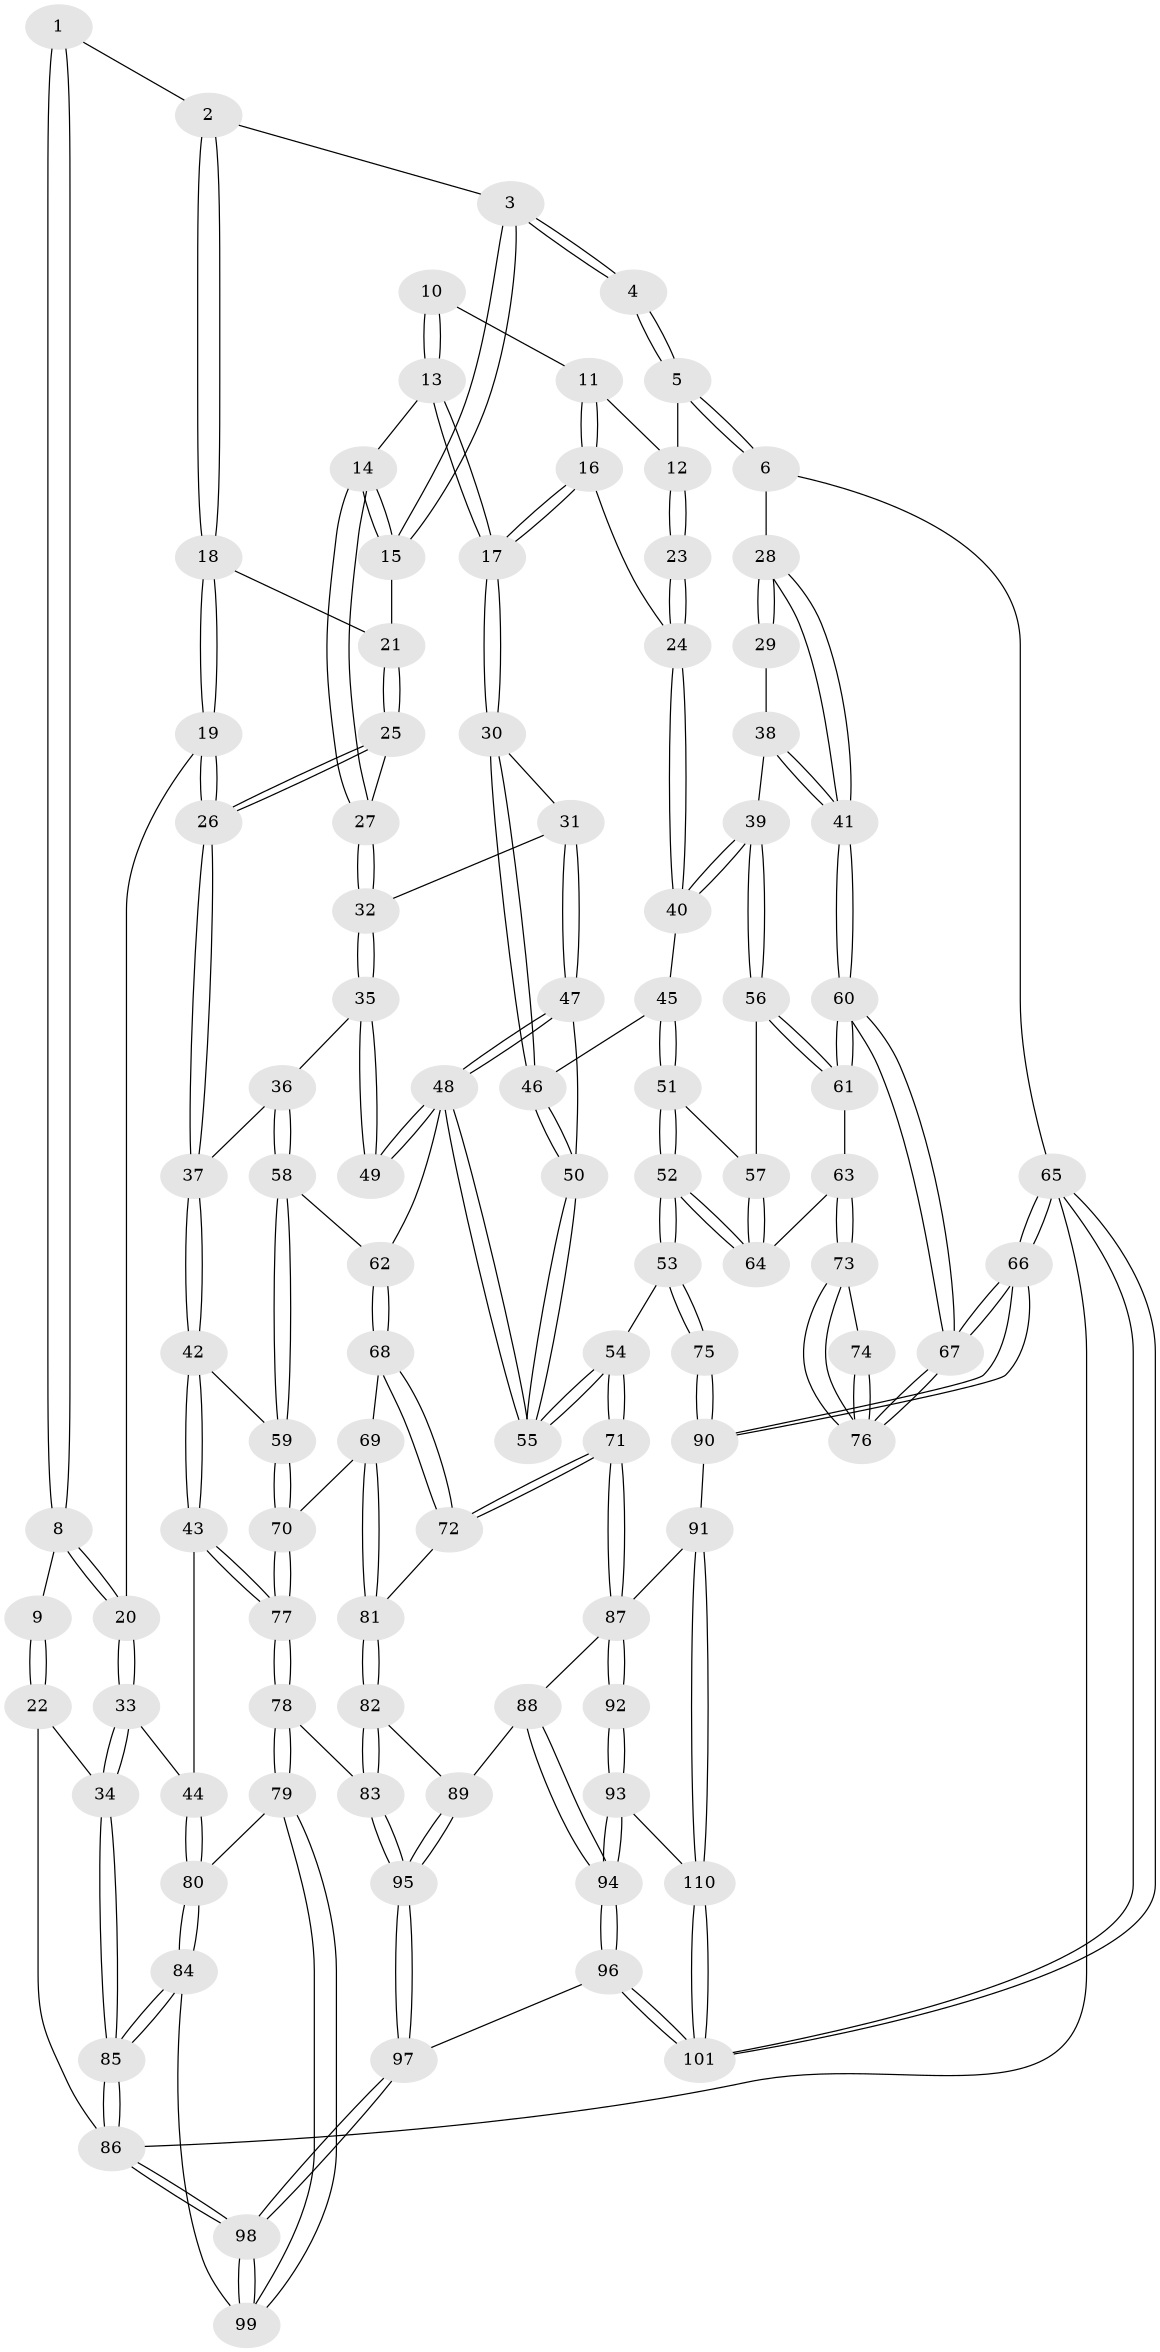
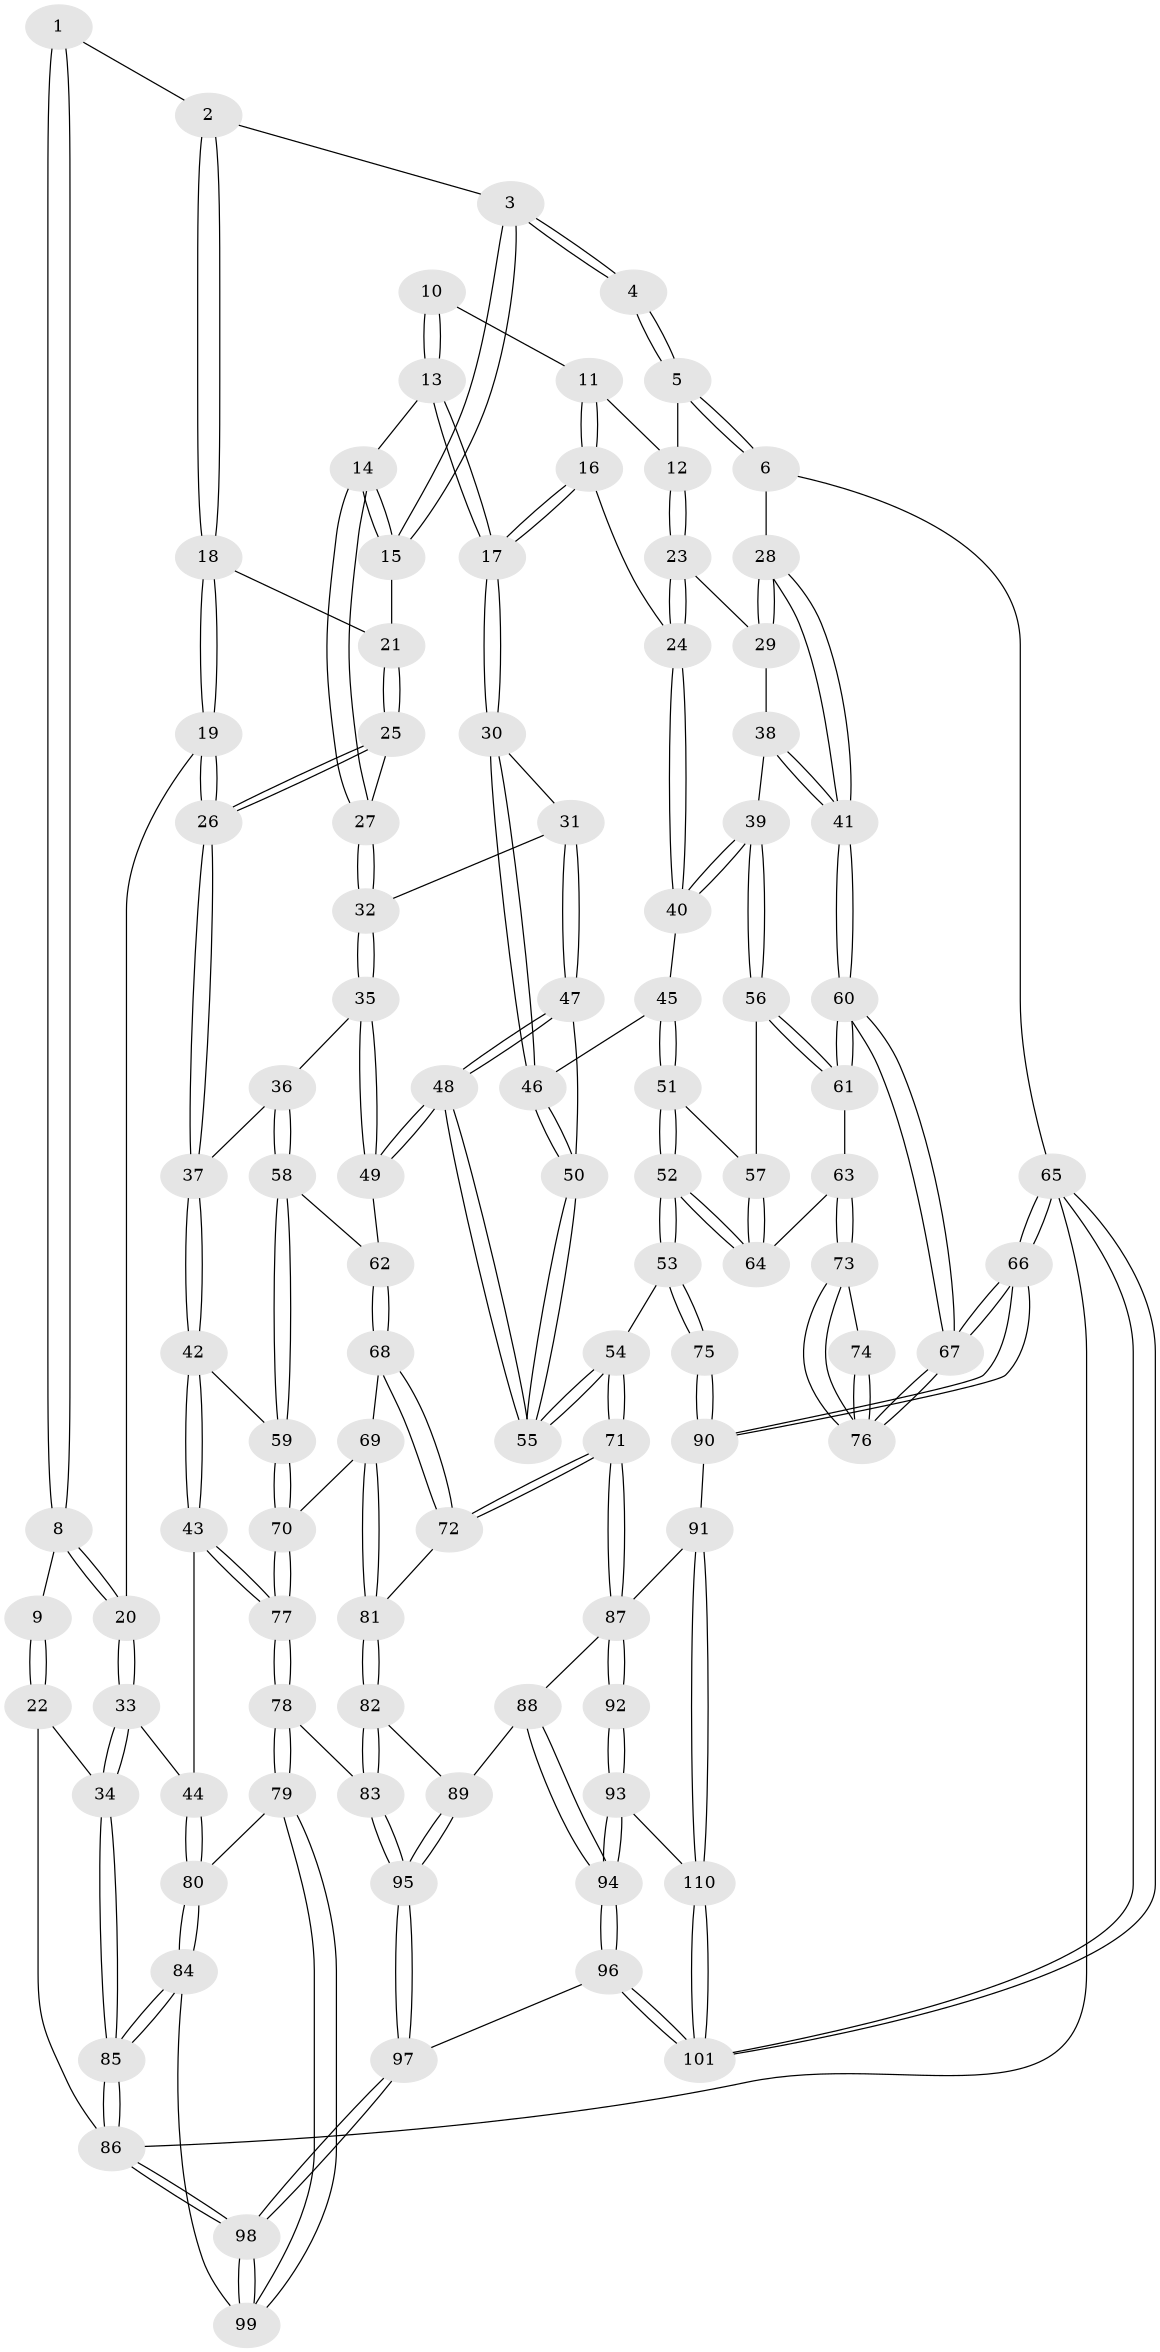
edge "23" -- "29": added
edge "48" -- "62": now "49" -- "62"
